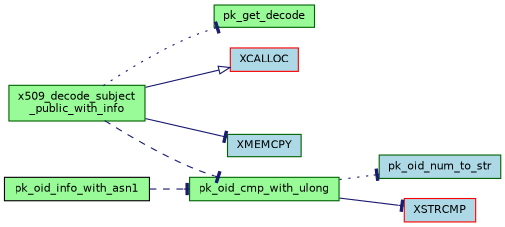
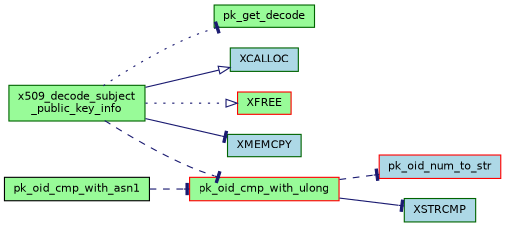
node "XCALLOC": color red -> darkgreen
node "x509_decode_subject _public_with_info": label "x509_decode_subject _public_with_info" -> "x509_decode_subject _public_key_info"
node "XFREE": added
node "pk_oid_num_to_str": color darkgreen -> red
edge "pk_oid_cmp_with_ulong" -> "pk_oid_num_to_str": style dotted -> dashed
node "pk_oid_info_with_asn1": label "pk_oid_info_with_asn1" -> "pk_oid_cmp_with_asn1"
node "pk_oid_cmp_with_ulong": color darkgreen -> red
node "XSTRCMP": color red -> darkgreen
